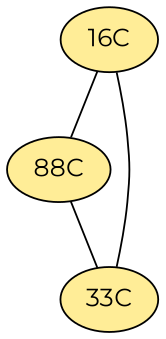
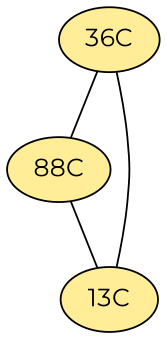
node "16C": label "16C" -> "36C"
node "33C": label "33C" -> "13C"
